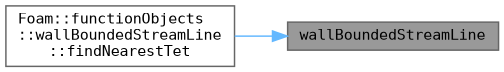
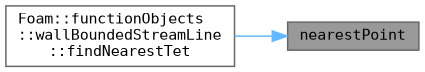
node "wallBoundedStreamLine": label "wallBoundedStreamLine" -> "nearestPoint"
